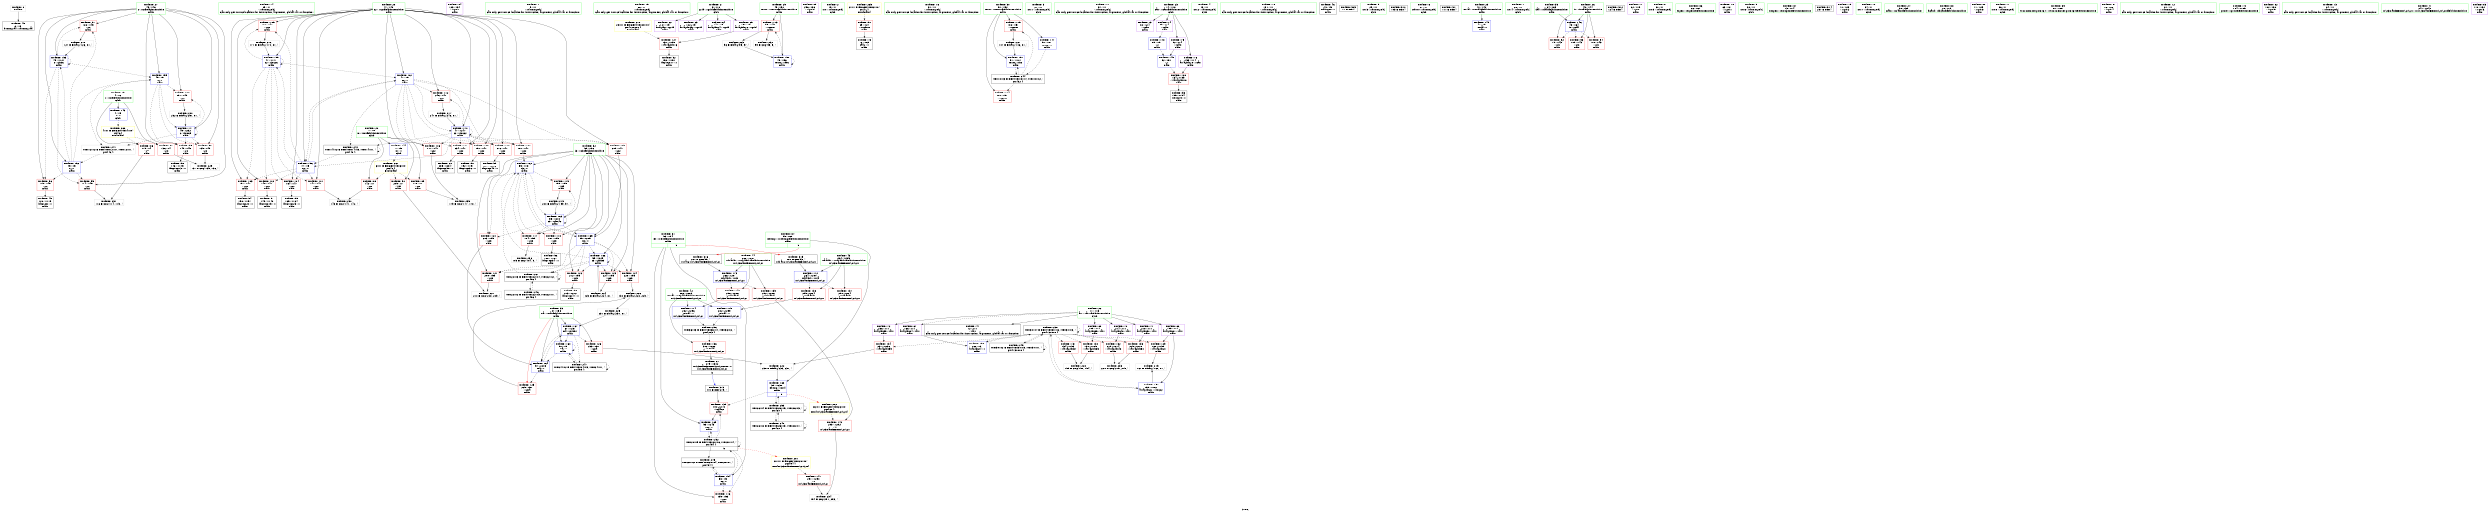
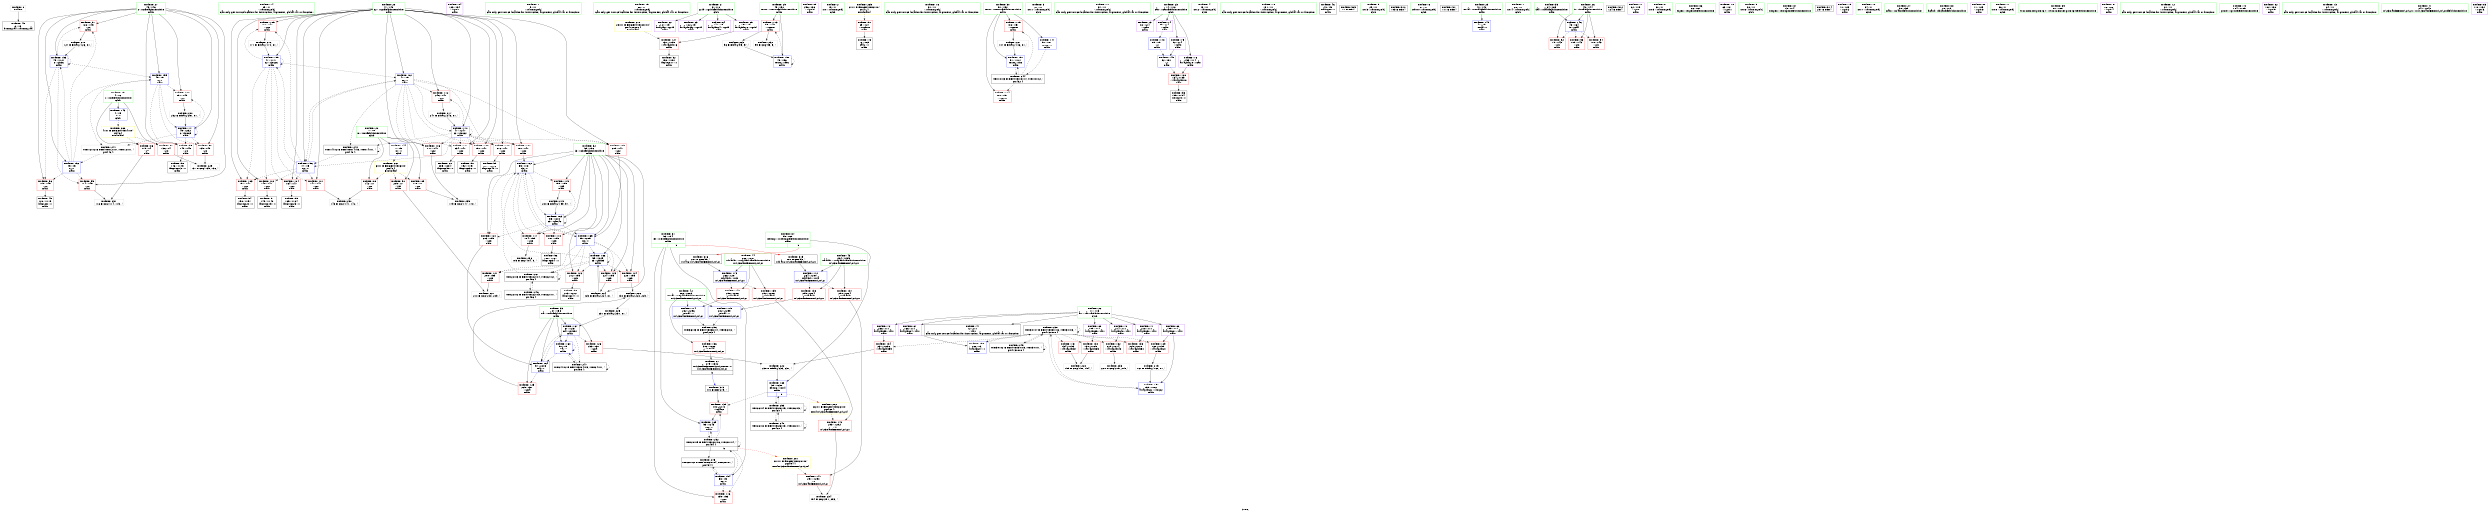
edge "NodeID: 32" -> "NodeID: 121": now "NodeID: 32" -> "NodeID: 224"
edge "NodeID: 22" -> "NodeID: 67": style dashed -> solid
edge "NodeID: 33" -> "NodeID: 125": color red -> black
edge "NodeID: 133" -> "NodeID: 233": removed
edge "NodeID: 157" -> "NodeID: 215": reversed
edge "NodeID: 137" -> "NodeID: 141": added
